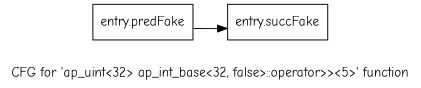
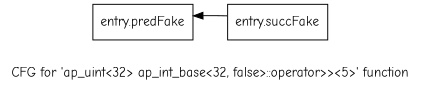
edge "entry.predFake" -> "entry.succFake": reversed
